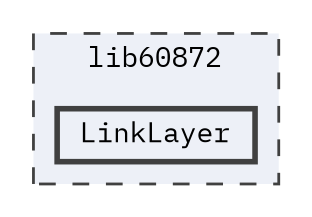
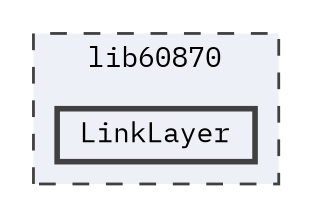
cluster "lib60872": label "lib60872" -> "lib60870"
